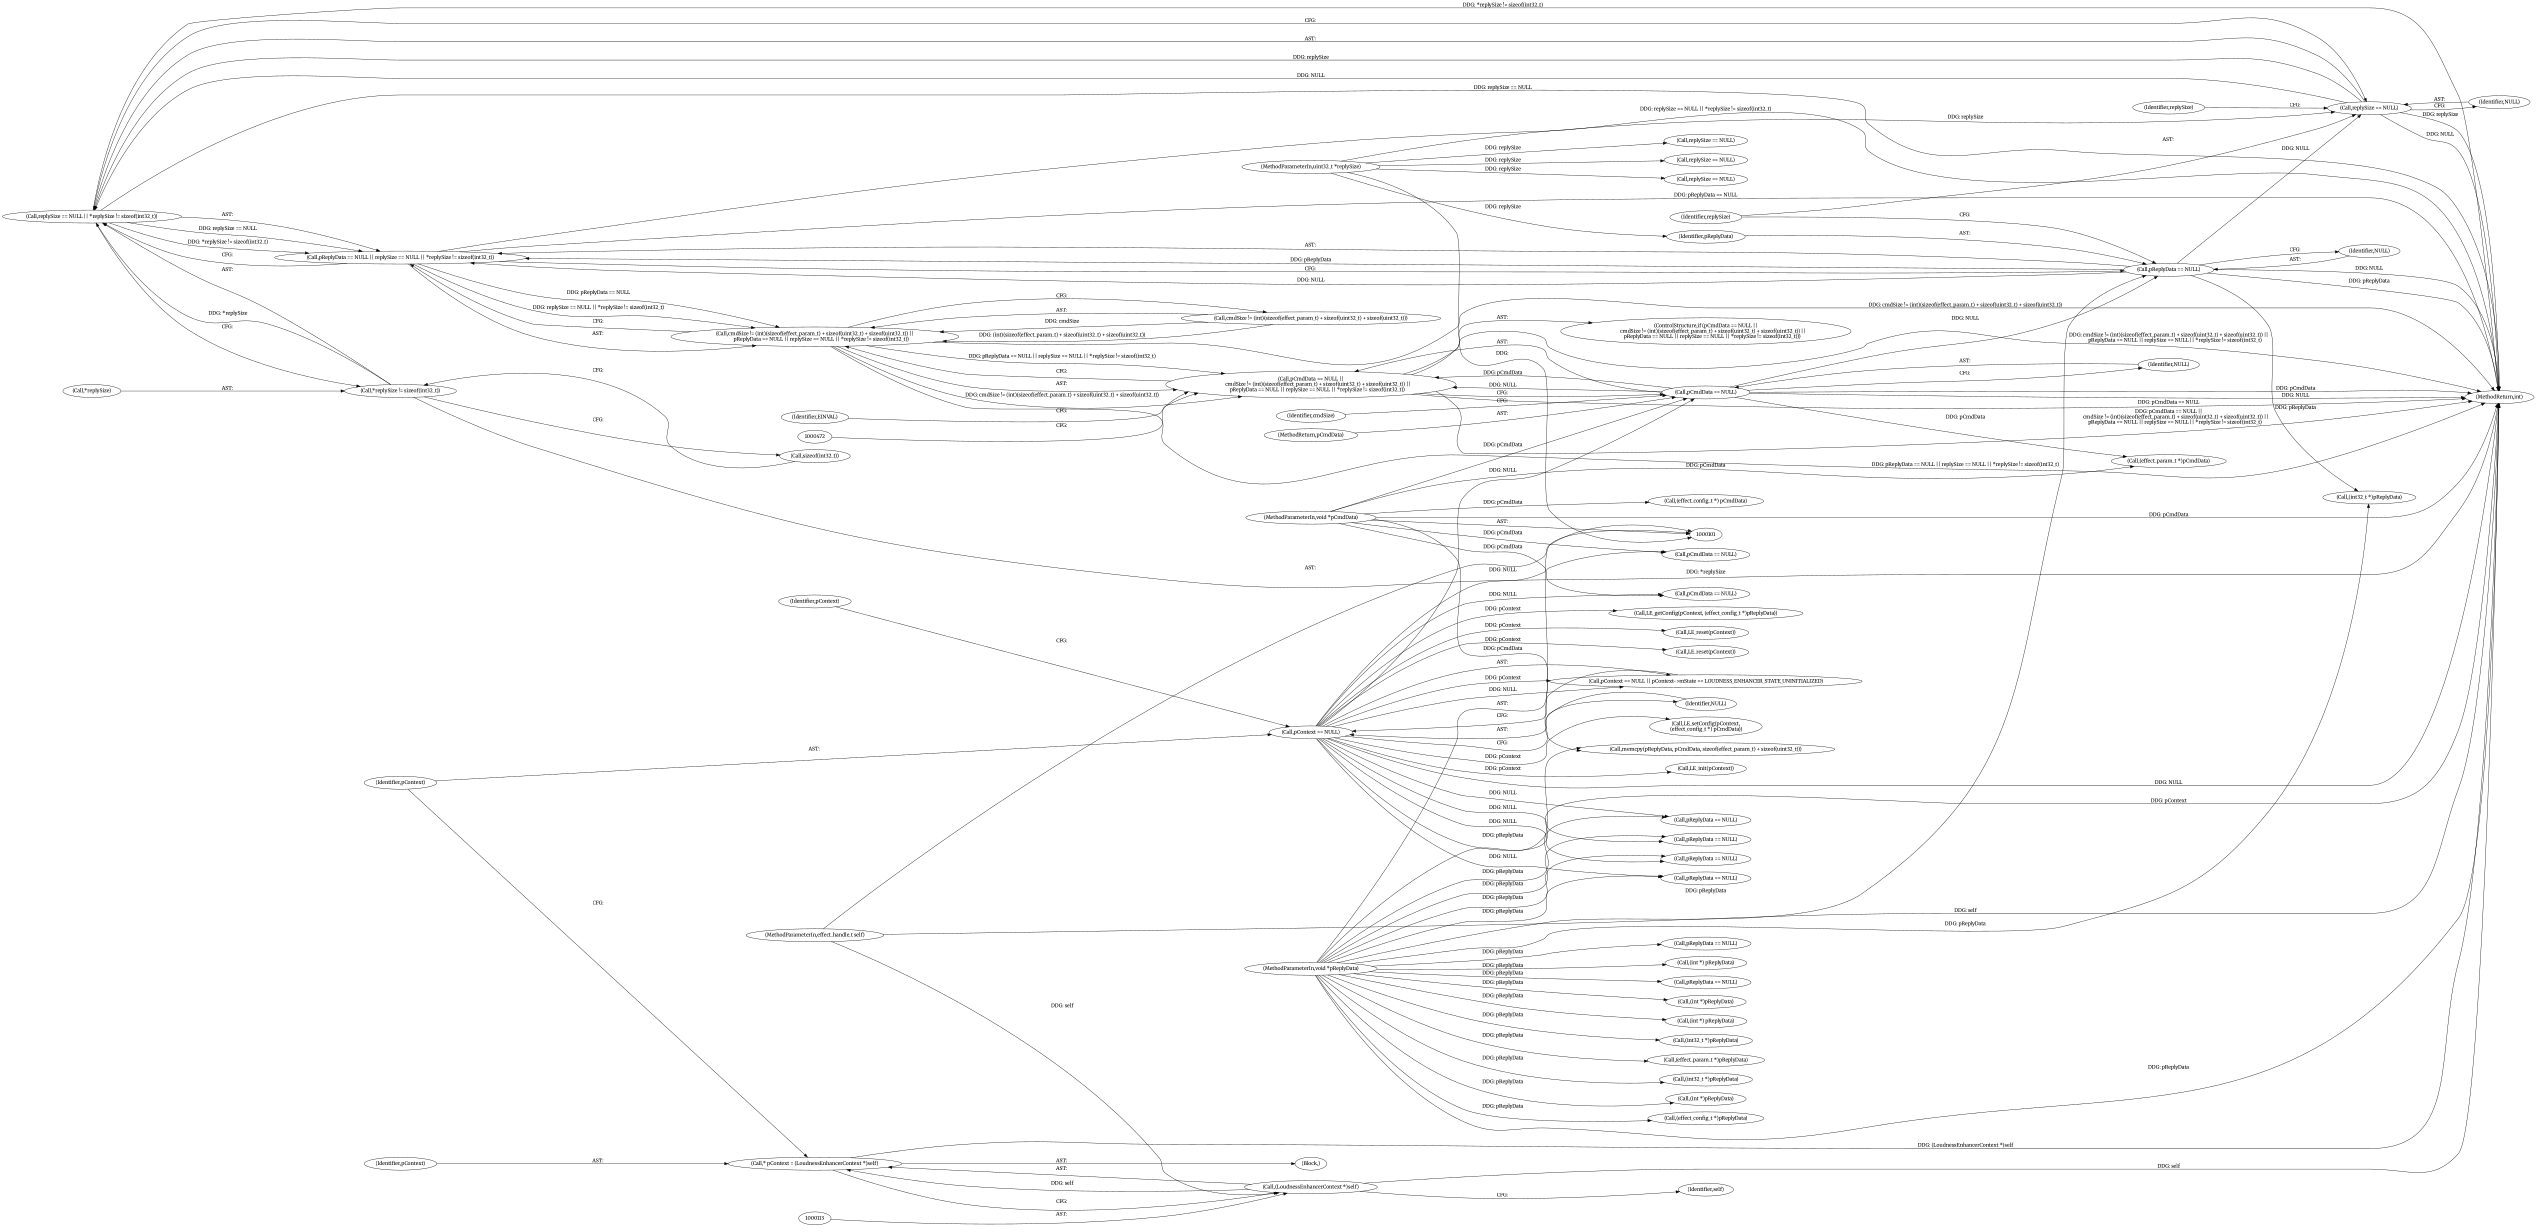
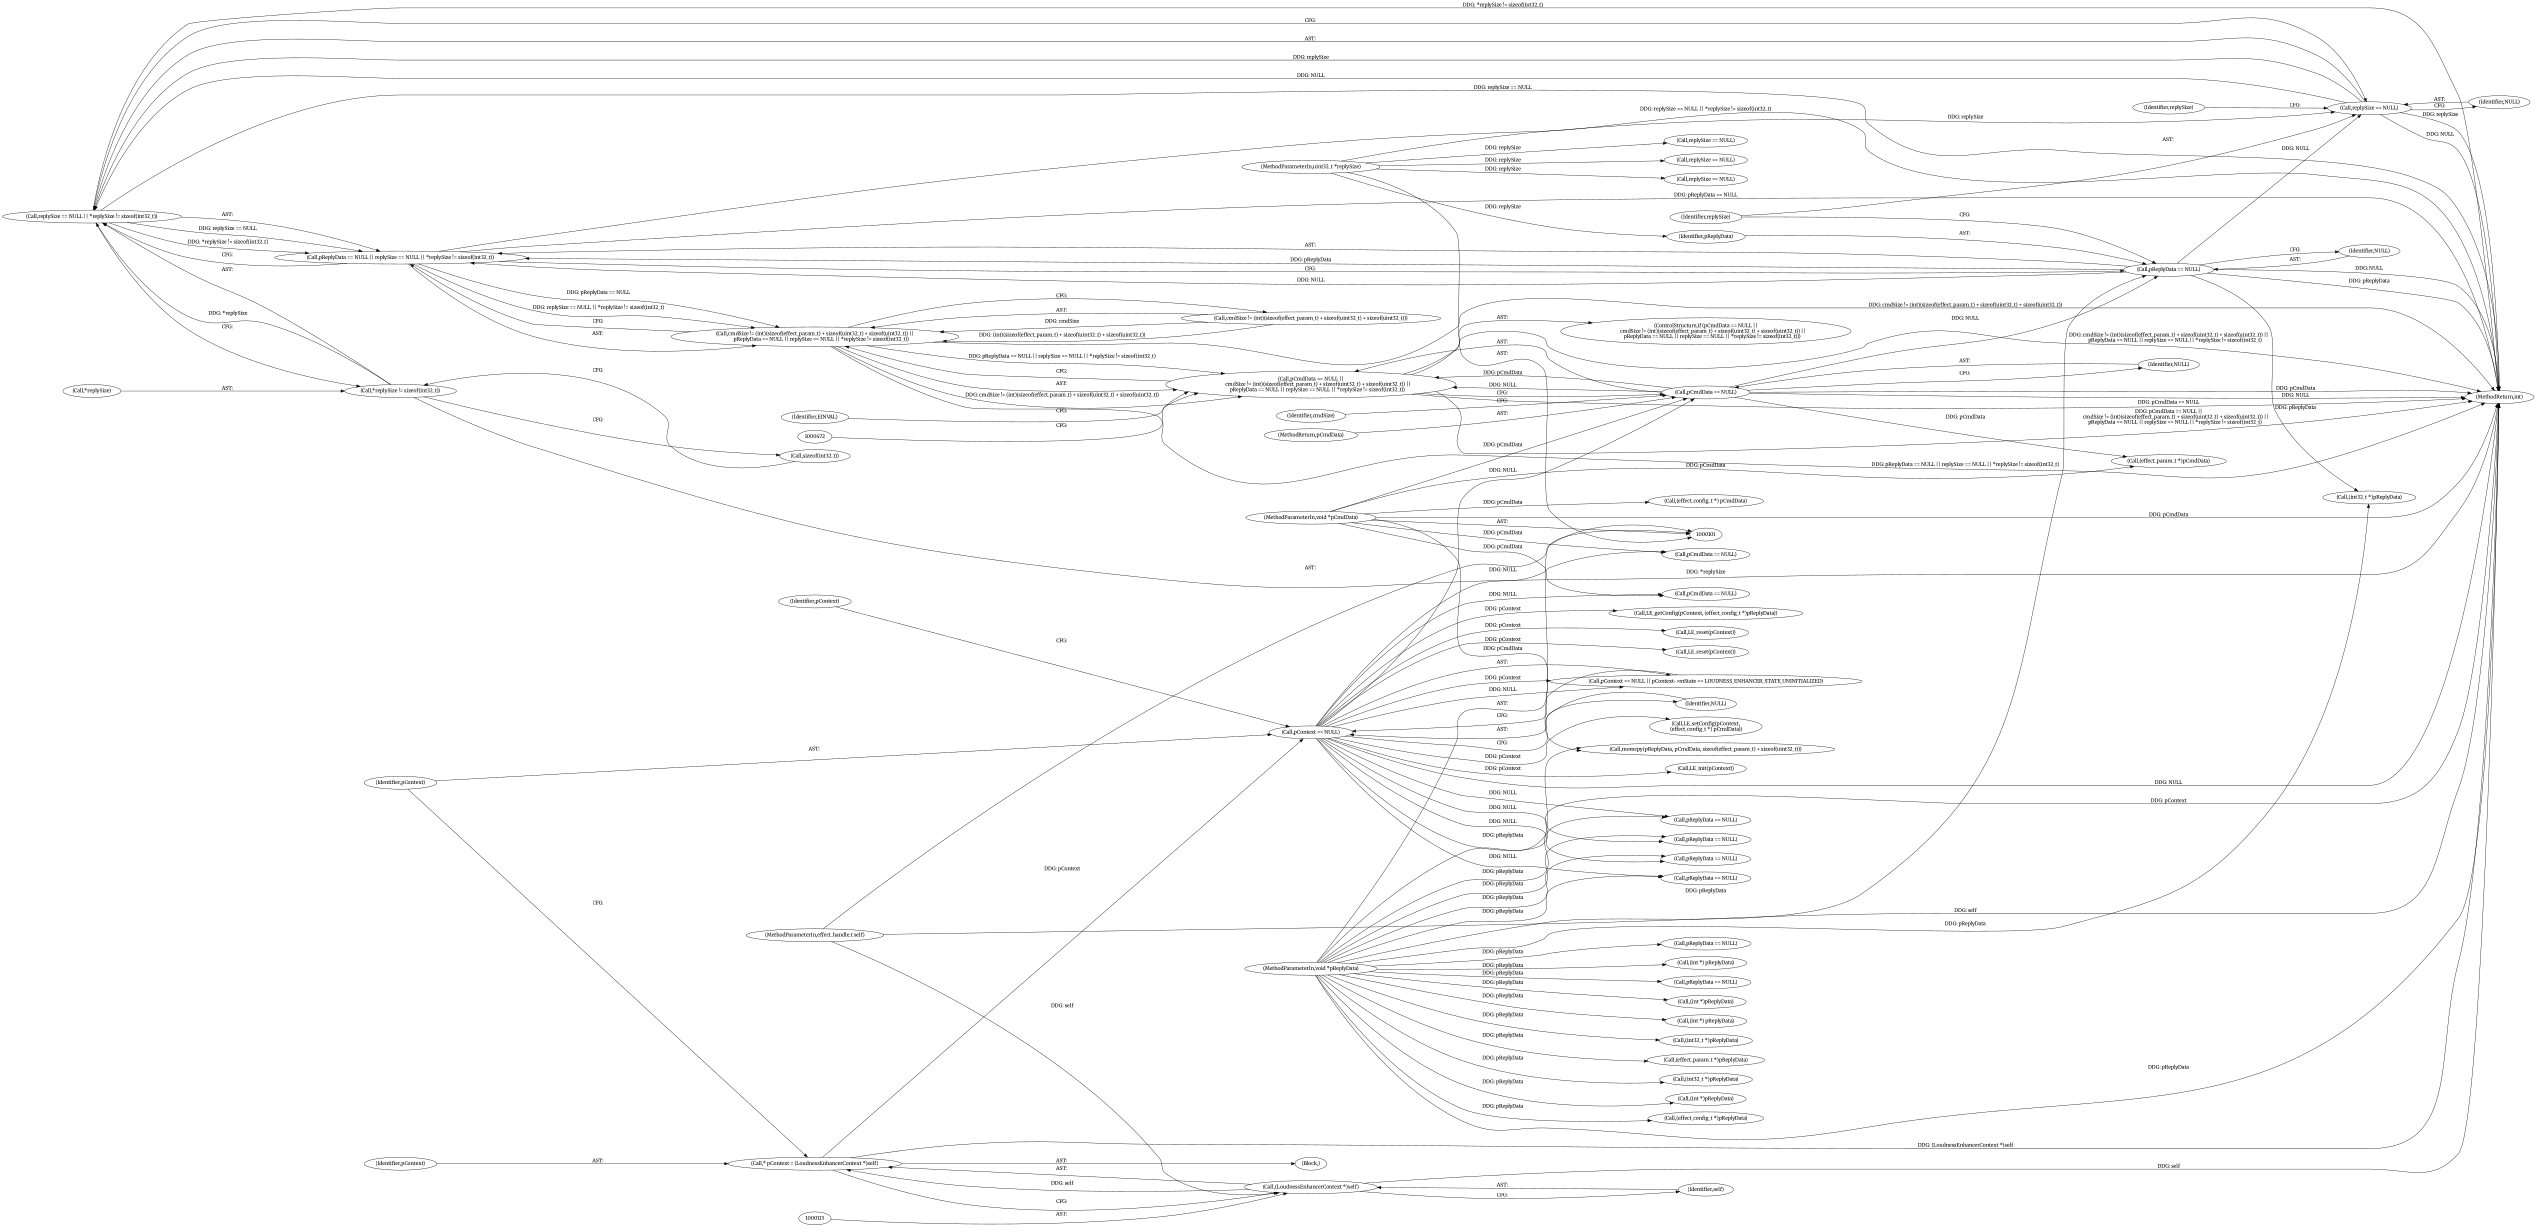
edge "(MethodParameterIn,uint32_t *replySize)" -> "1000101": label "DDG: " -> "AST: "
edge "(Call,* pContext = (LoudnessEnhancerContext *)self)" -> "(Call,pContext == NULL)": added, label "DDG: pContext"
edge "(Identifier,self)" -> "(Call,(LoudnessEnhancerContext *)self)": added, label "AST:"
